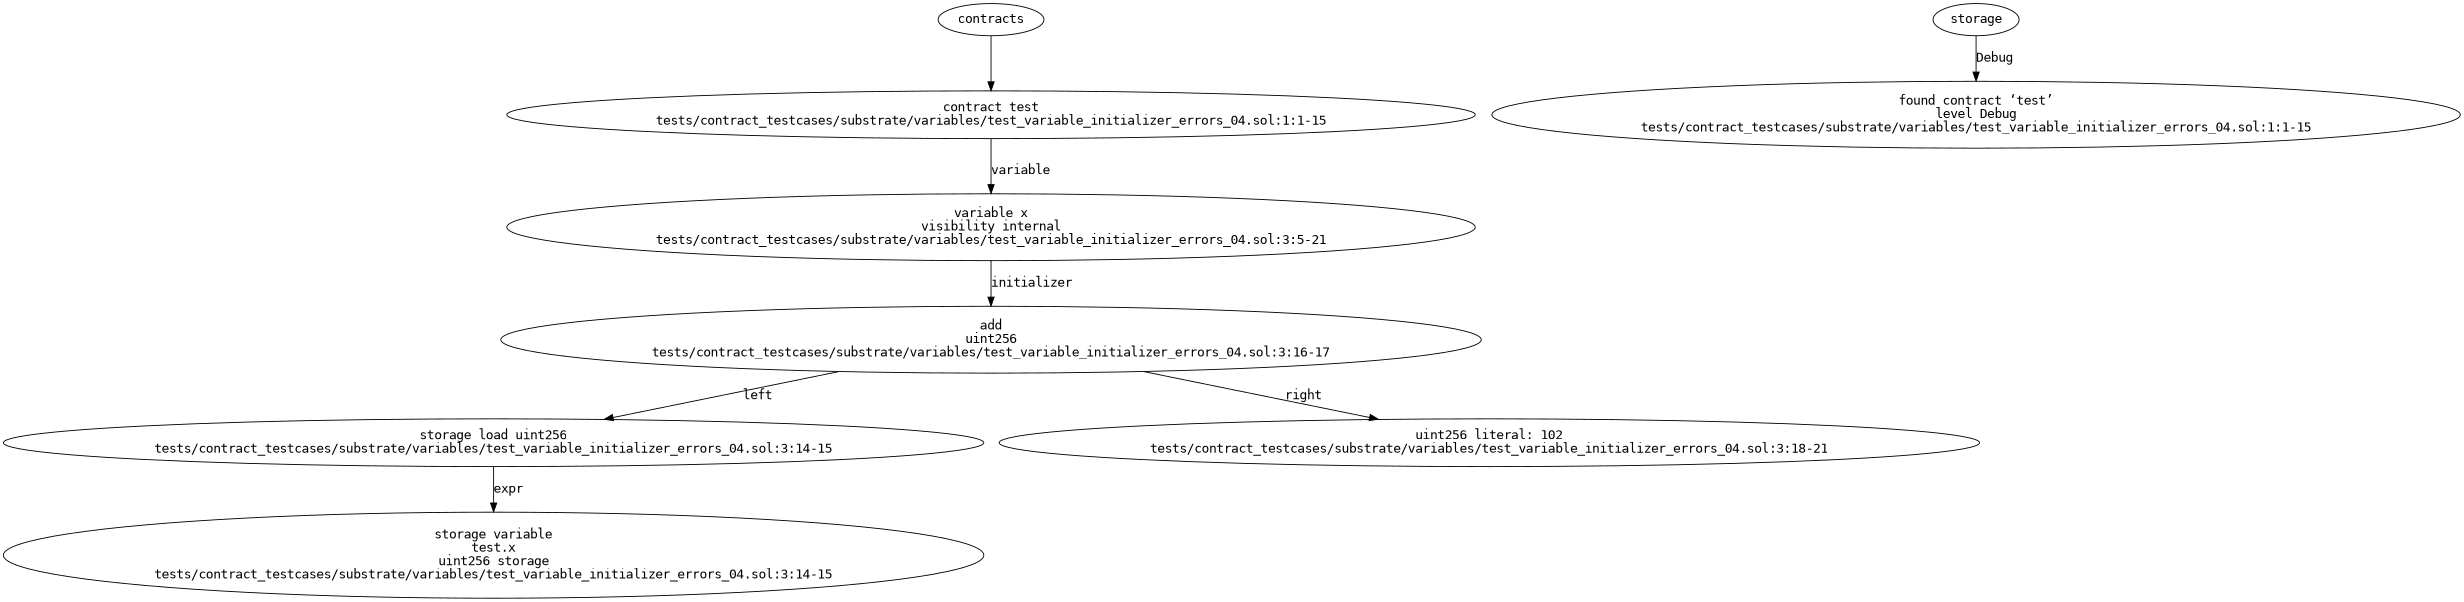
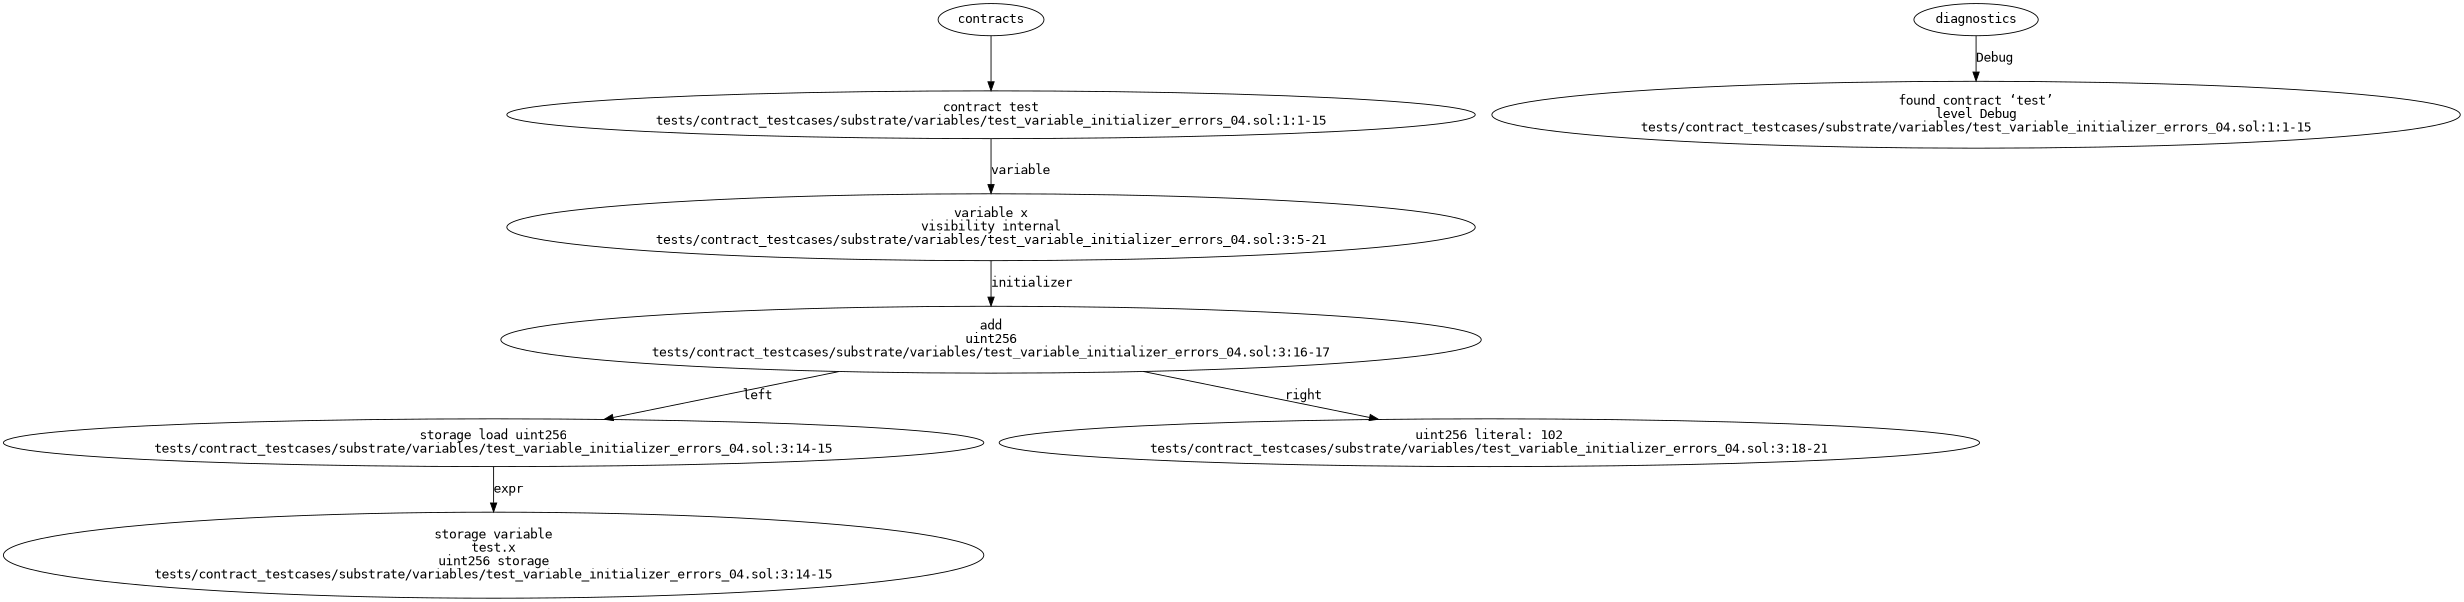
node "storage": label "storage" -> "diagnostics"
